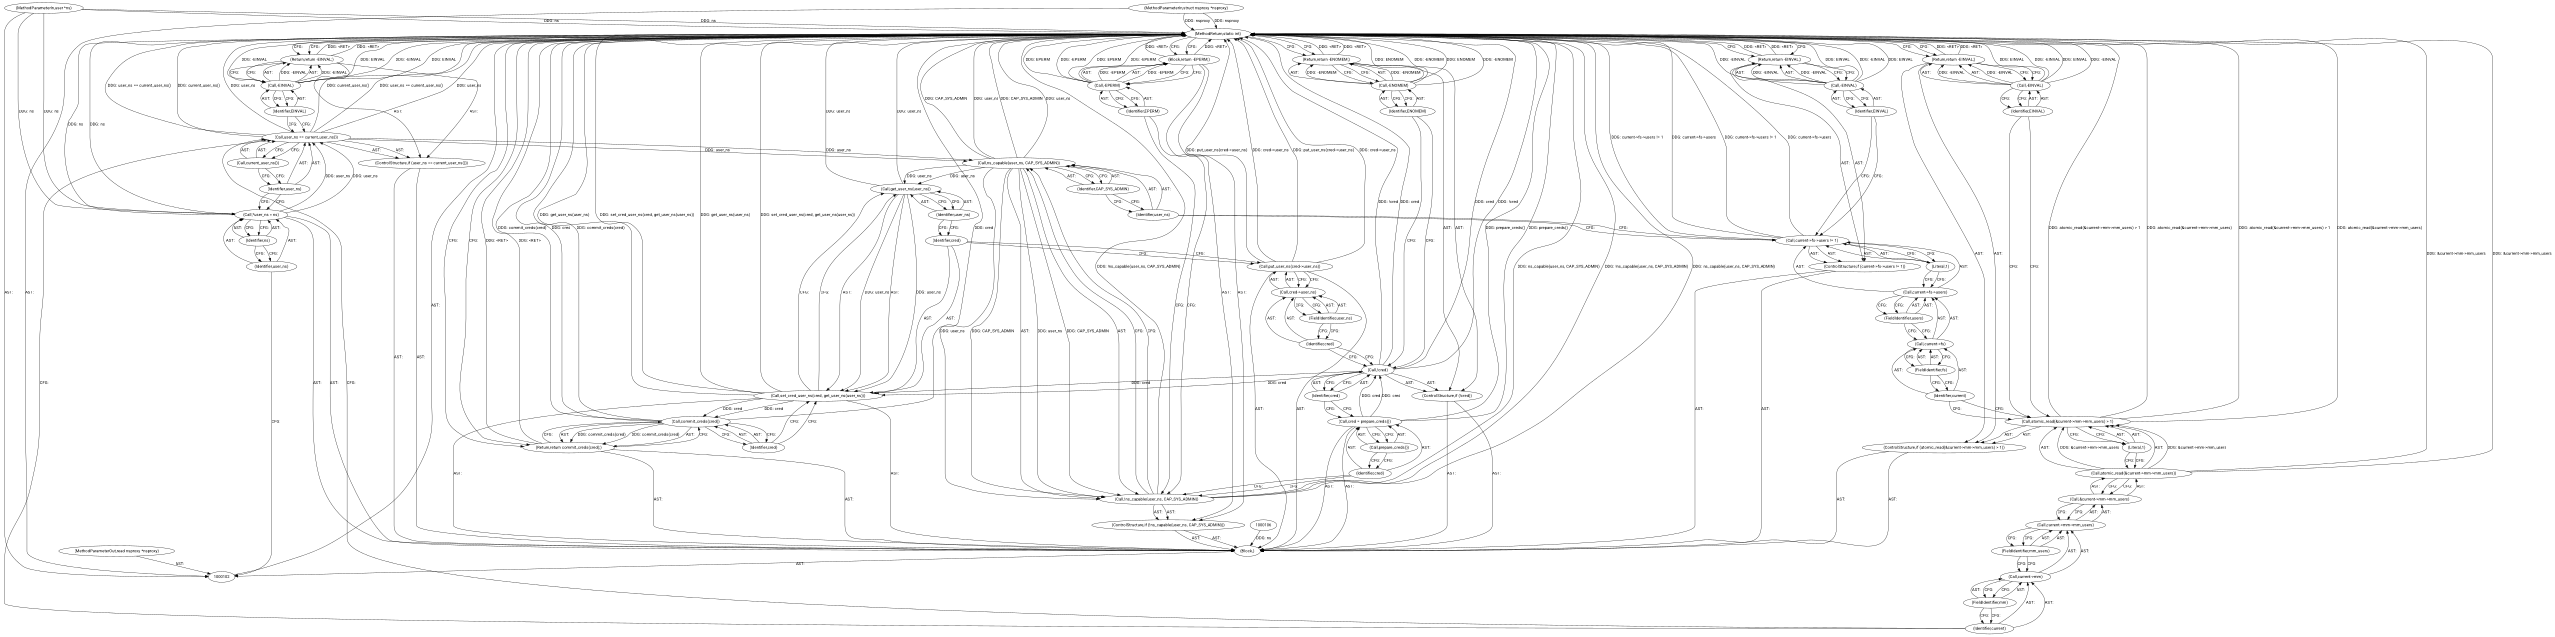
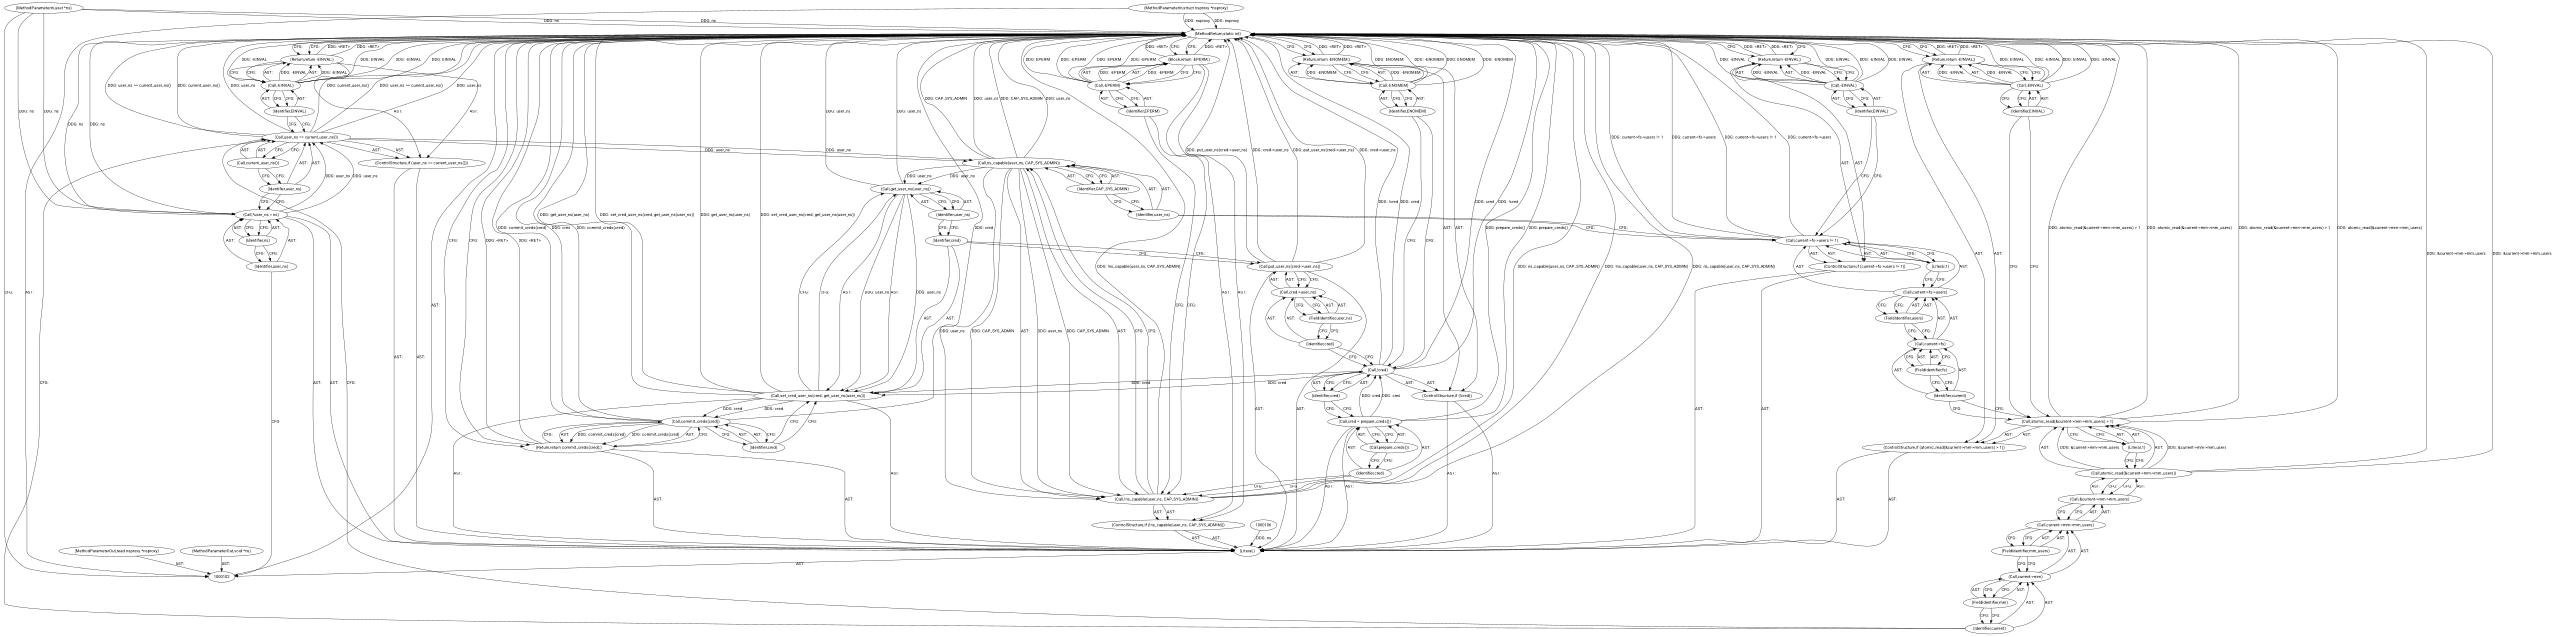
edge "(MethodParameterIn,user *ns)" -> "1000102": label "AST: " -> "CFG: "
node "(MethodParameterOut,void *ns)": added
node "(Block,)": label "(Block,)" -> "(Literal,)"
